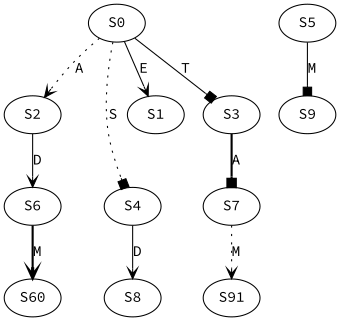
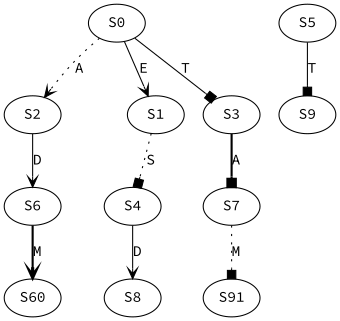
edge "S5" -> "S9": label "M" -> "T"
edge "S0" -> "S4": now "S1" -> "S4"
edge "S7" -> "S91": arrowhead vee -> box
